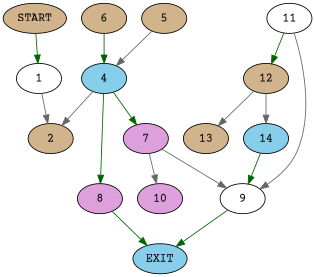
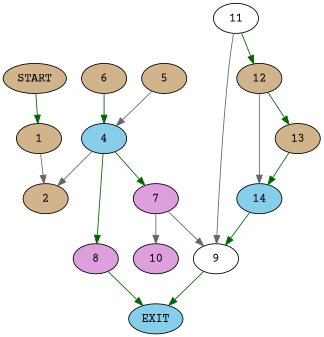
node "1": fillcolor white -> tan
edge "12" -> "13": color gray40 -> darkgreen
edge "13" -> "14": added
